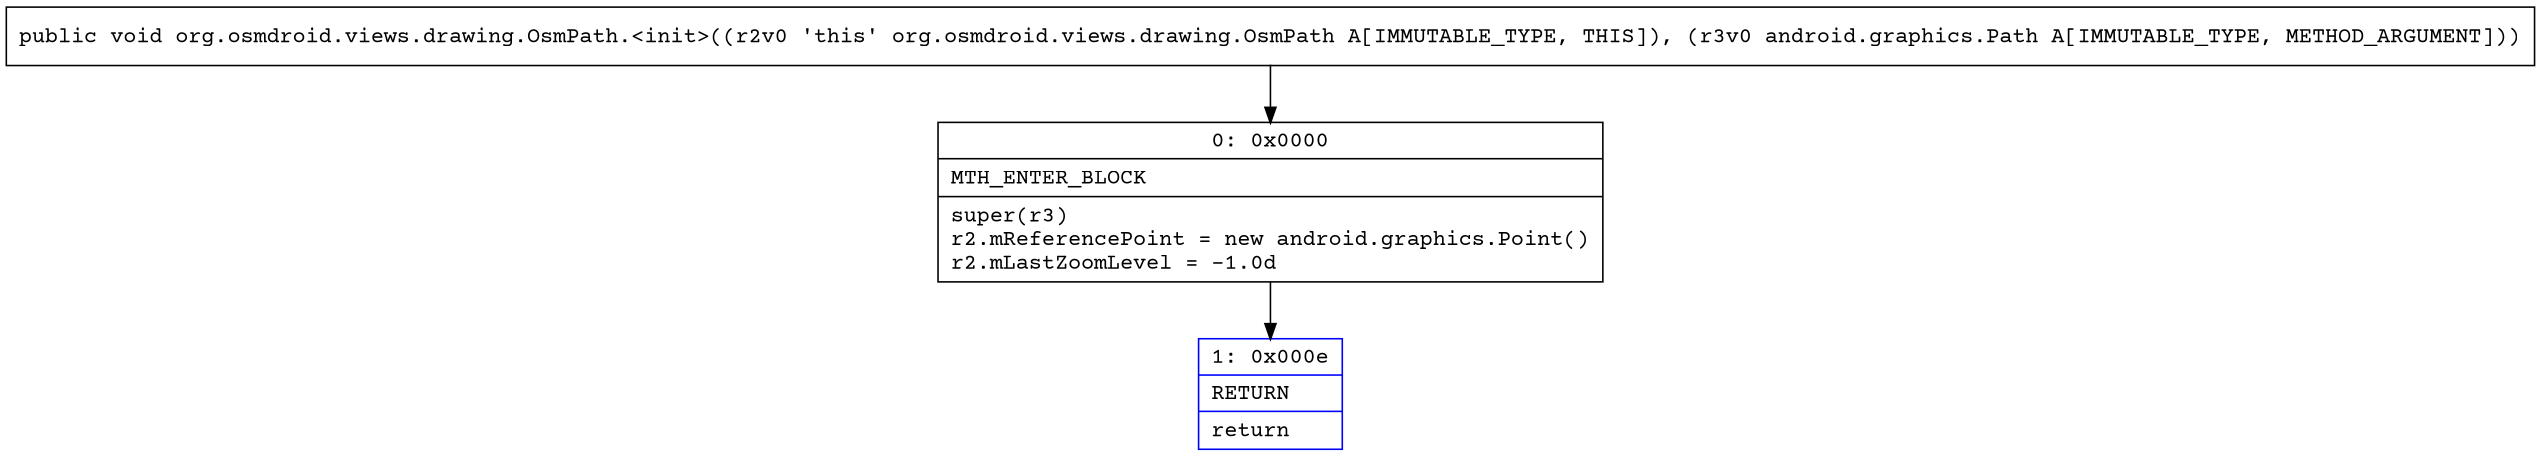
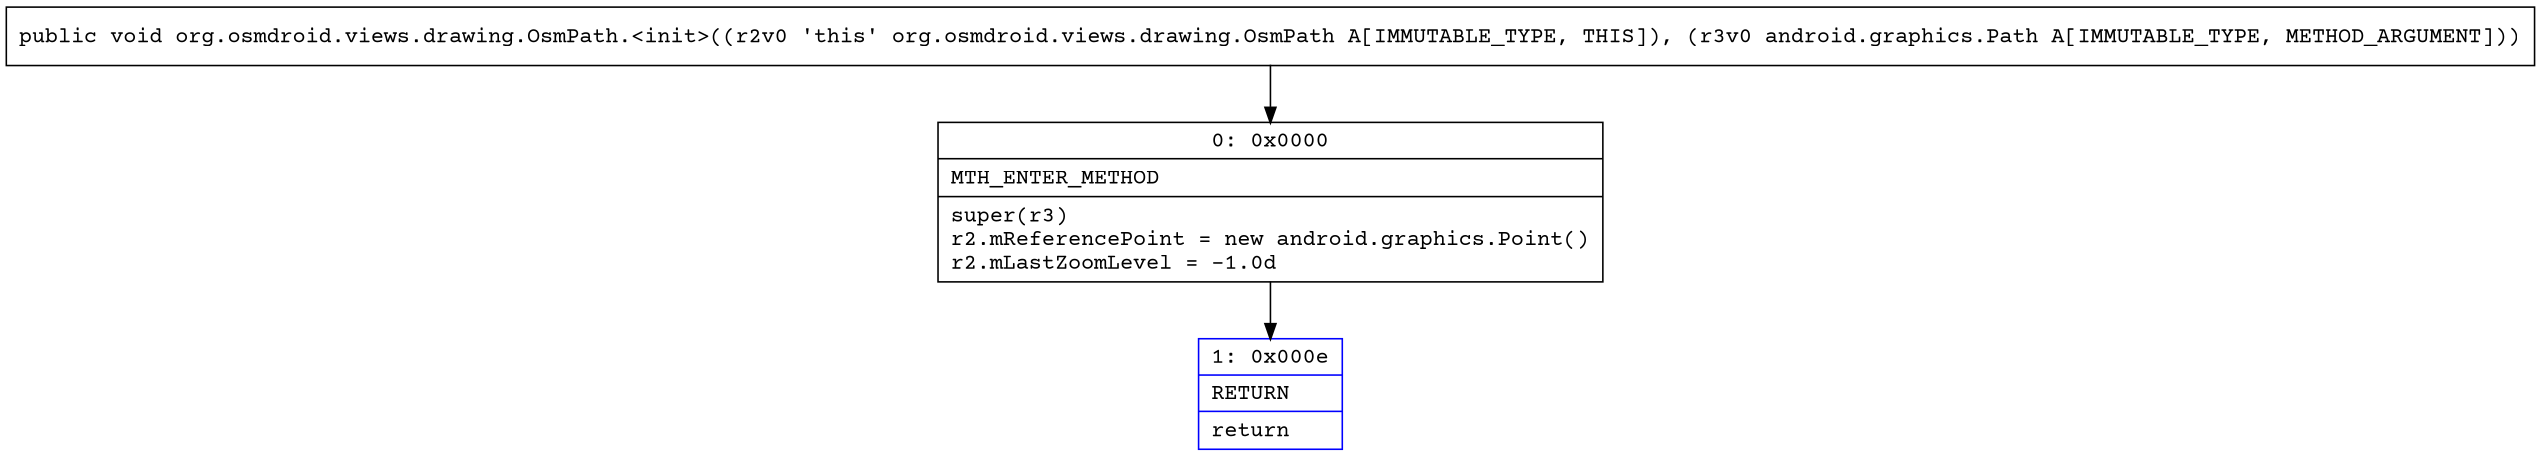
node "0: 0x0000": text "MTH_ENTER_BLOCK" -> "MTH_ENTER_METHOD"
